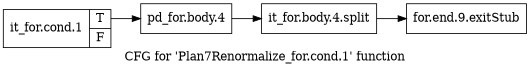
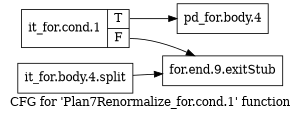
edge "pd_for.body.4" -> "it_for.body.4.split": removed
edge "it_for.cond.1" -> "for.end.9.exitStub": added
